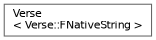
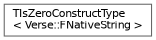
node "Verse < Verse::FNativeString >": label "Verse < Verse::FNativeString >" -> "TIsZeroConstructType < Verse::FNativeString >"
